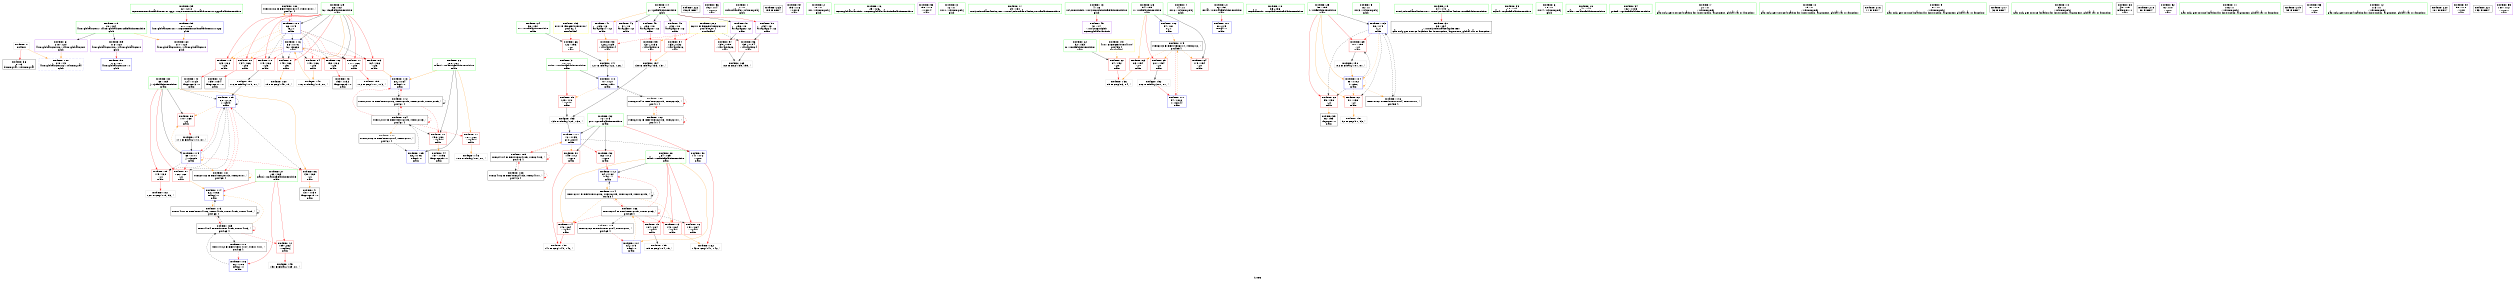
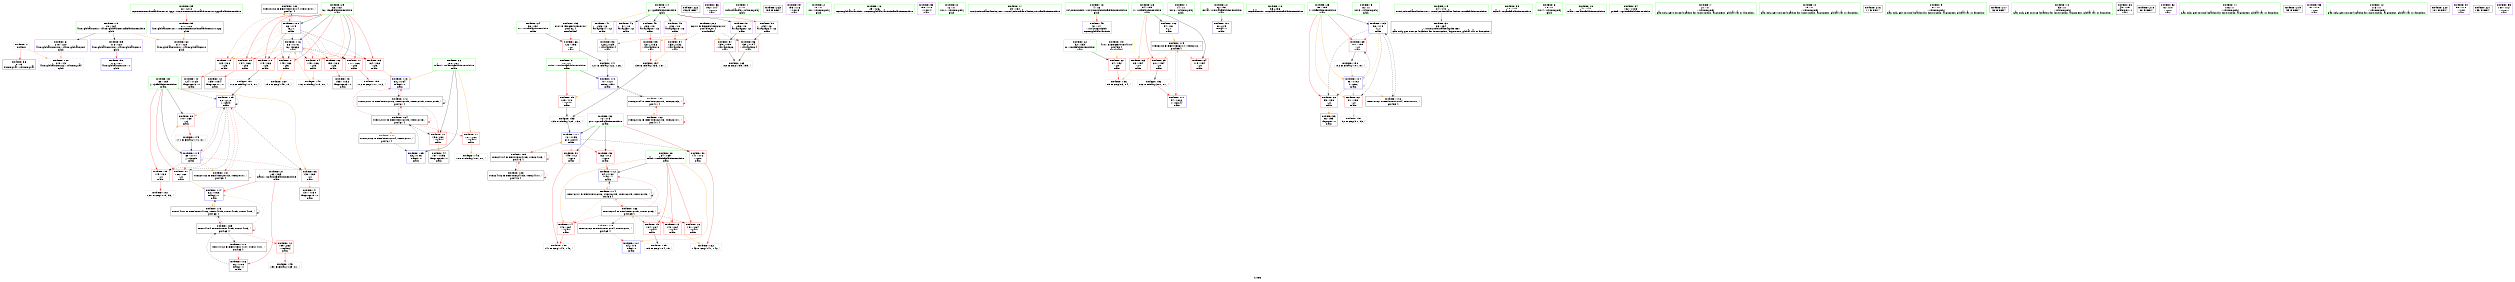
edge "NodeID: 29" -> "NodeID: 79": style solid -> dashed
node "NodeID: 90": color blue -> red
edge "NodeID: 27" -> "NodeID: 72": removed
